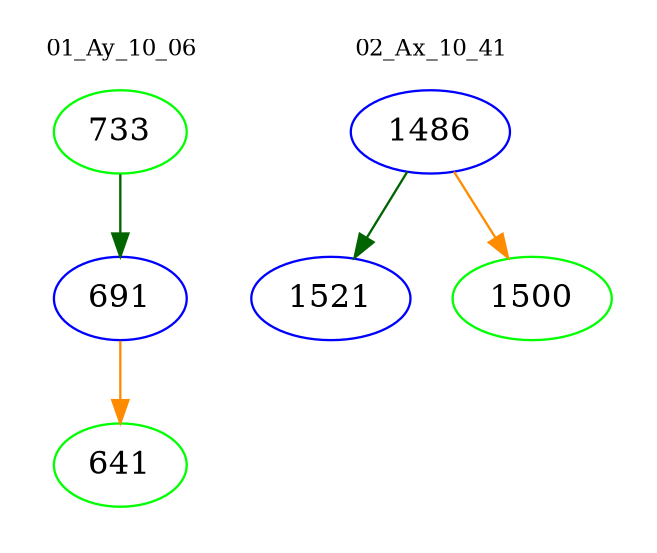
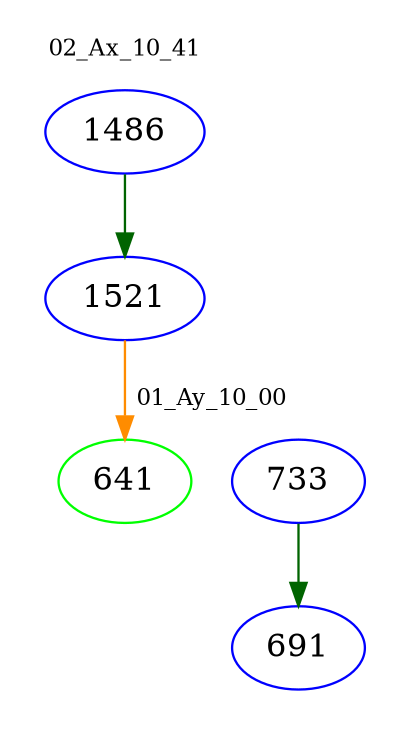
cluster "01_Ay_10_06": label "01_Ay_10_06" -> "01_Ay_10_00"
node "733": color green -> blue
node "1500": removed
edge "691" -> "641": now "1521" -> "641"
